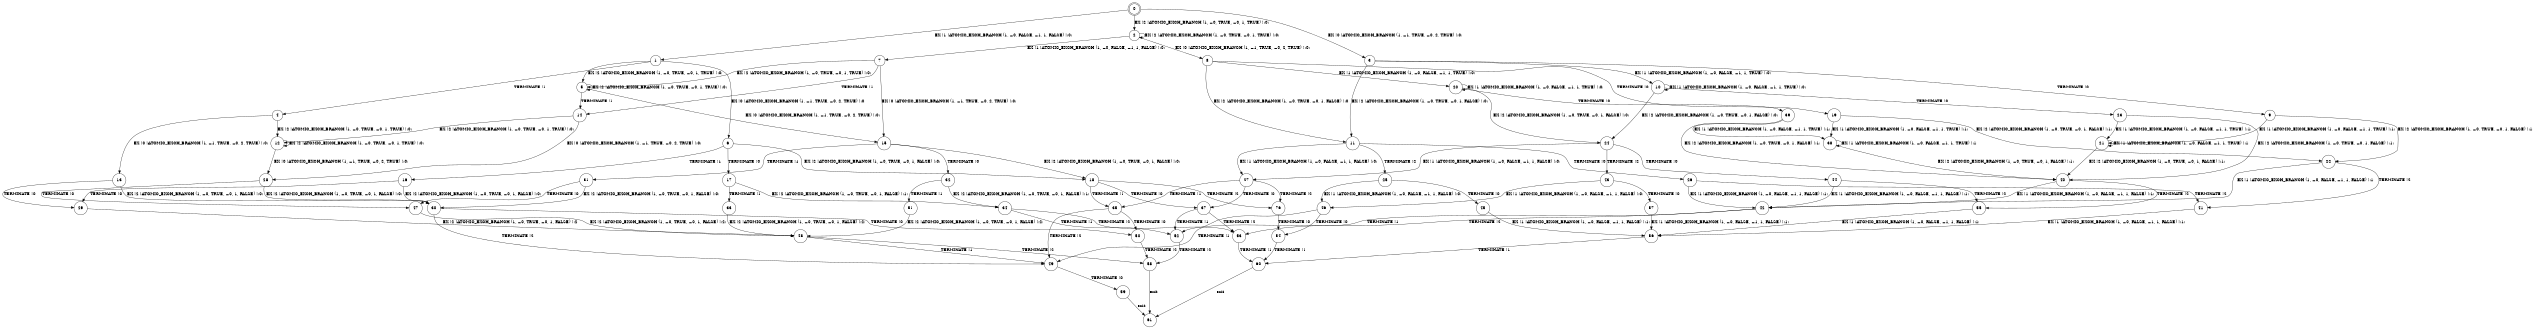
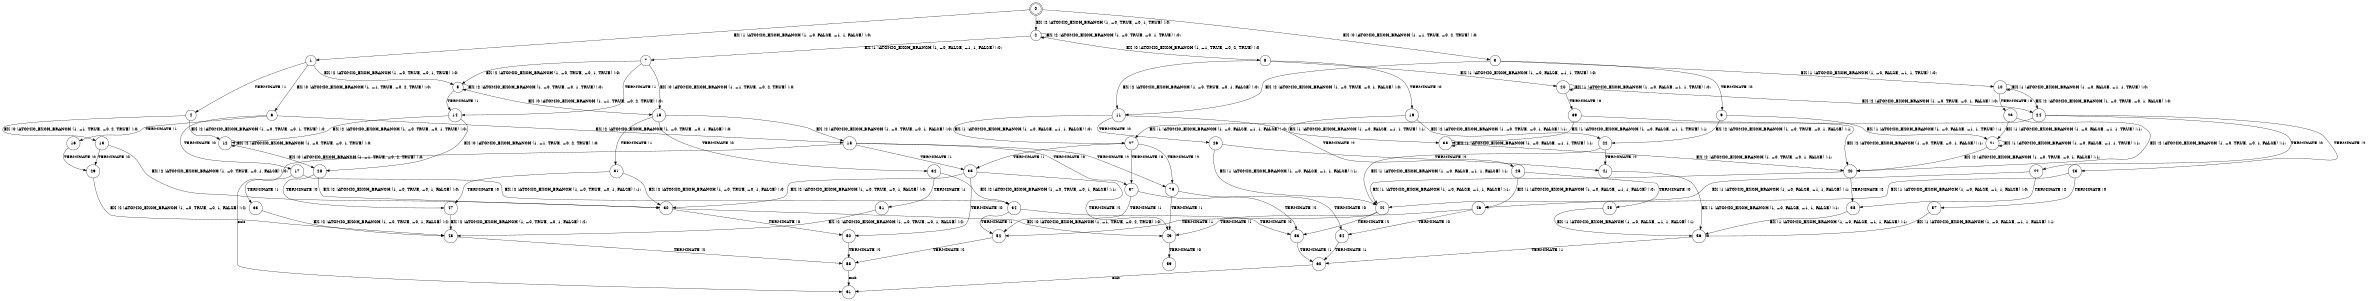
edge "16" -> "30": now "35" -> "30"
edge "30" -> "49": label "TERMINATE !2" -> "EX !0 !ATOMIC_EXCH_BRANCH (1, +1, TRUE, +0, 2, TRUE) !:0:"
edge "48" -> "49": now "76" -> "49"
edge "59" -> "61": now "18" -> "61"
